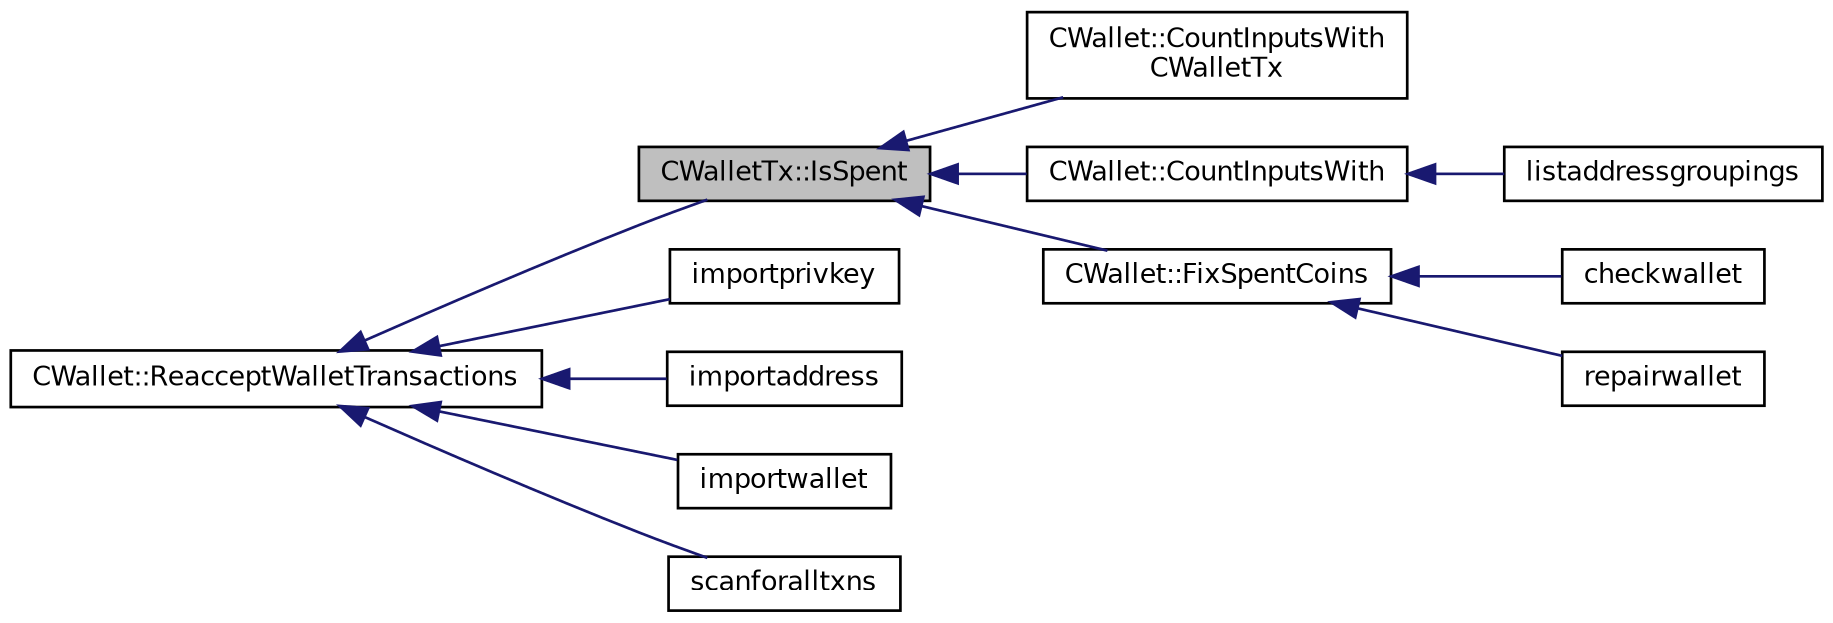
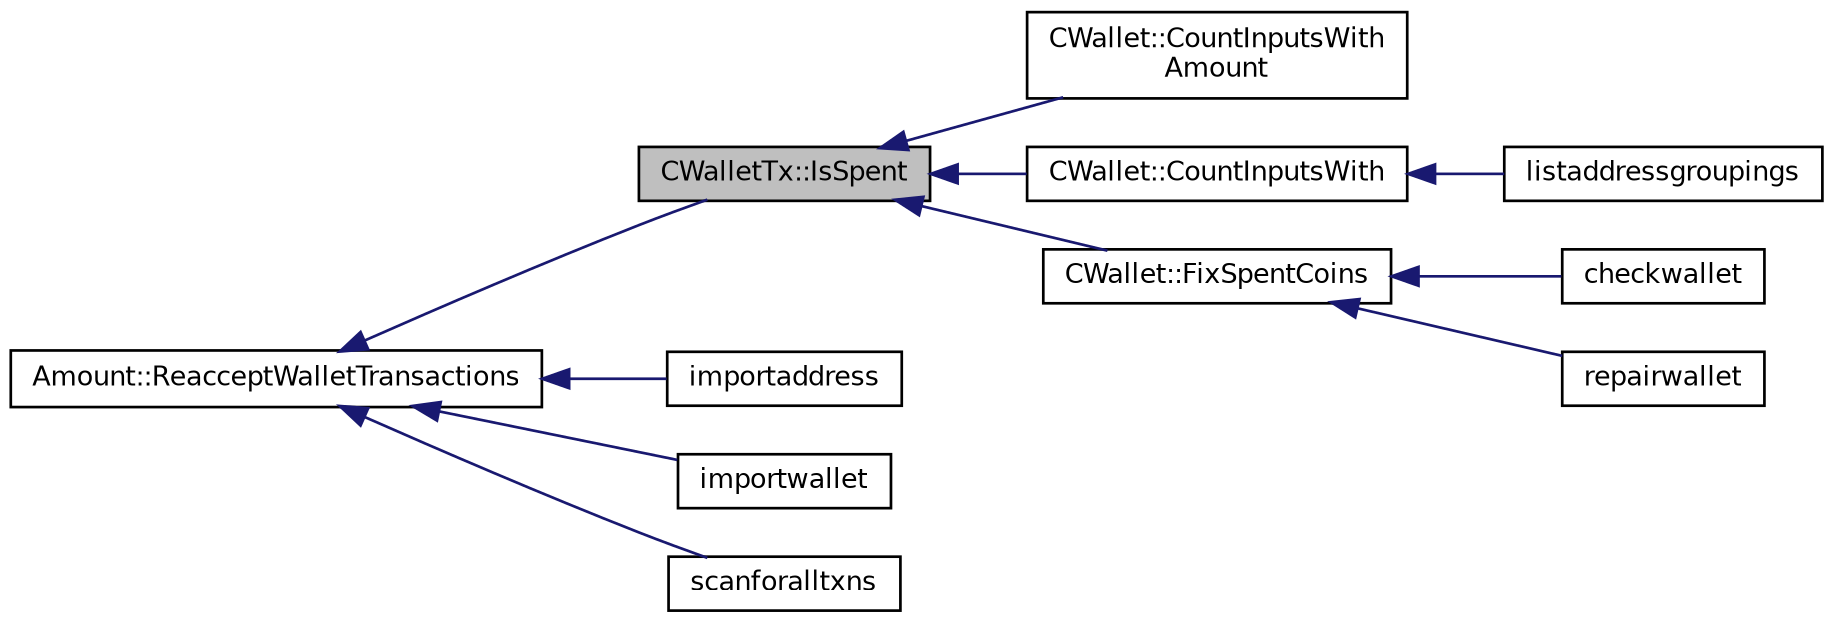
node "CWallet::CountInputsWith CWalletTx": label "CWallet::CountInputsWith CWalletTx" -> "CWallet::CountInputsWith Amount"
node "importprivkey": removed
node "CWallet::ReacceptWalletTransactions": label "CWallet::ReacceptWalletTransactions" -> "Amount::ReacceptWalletTransactions"
